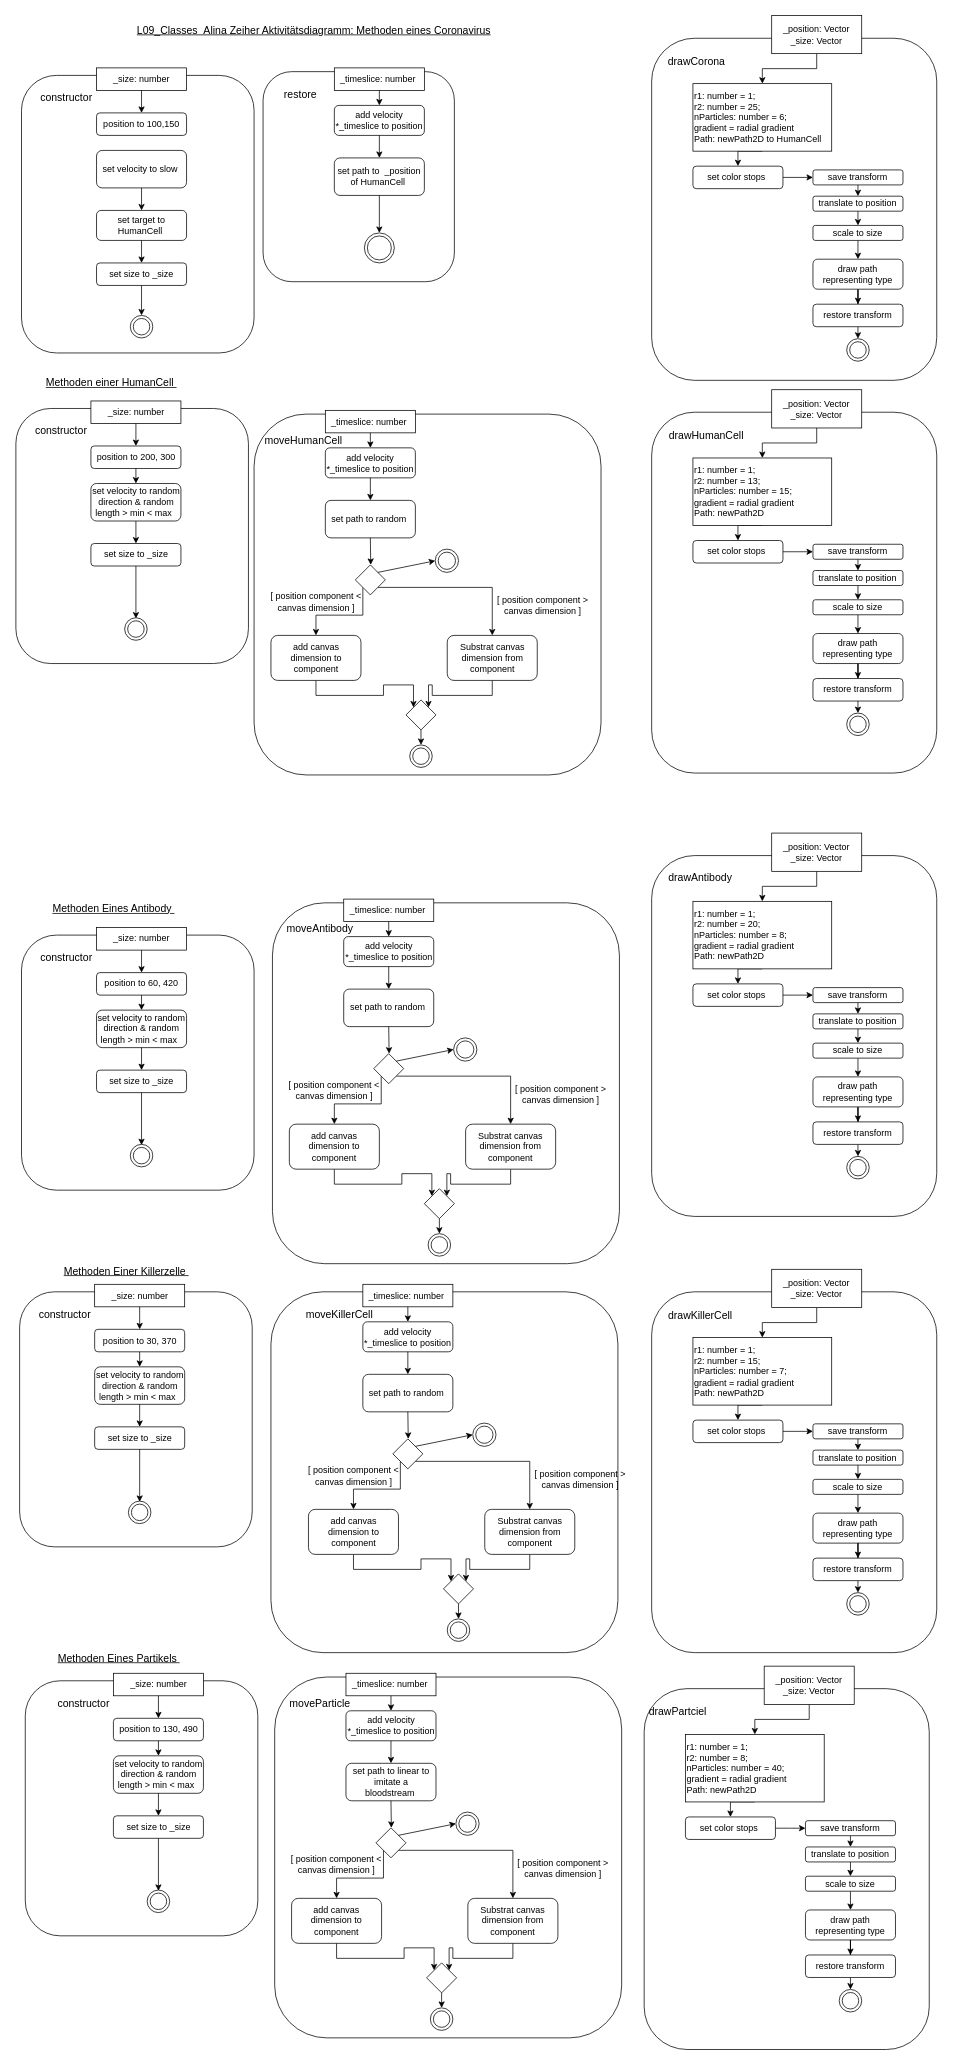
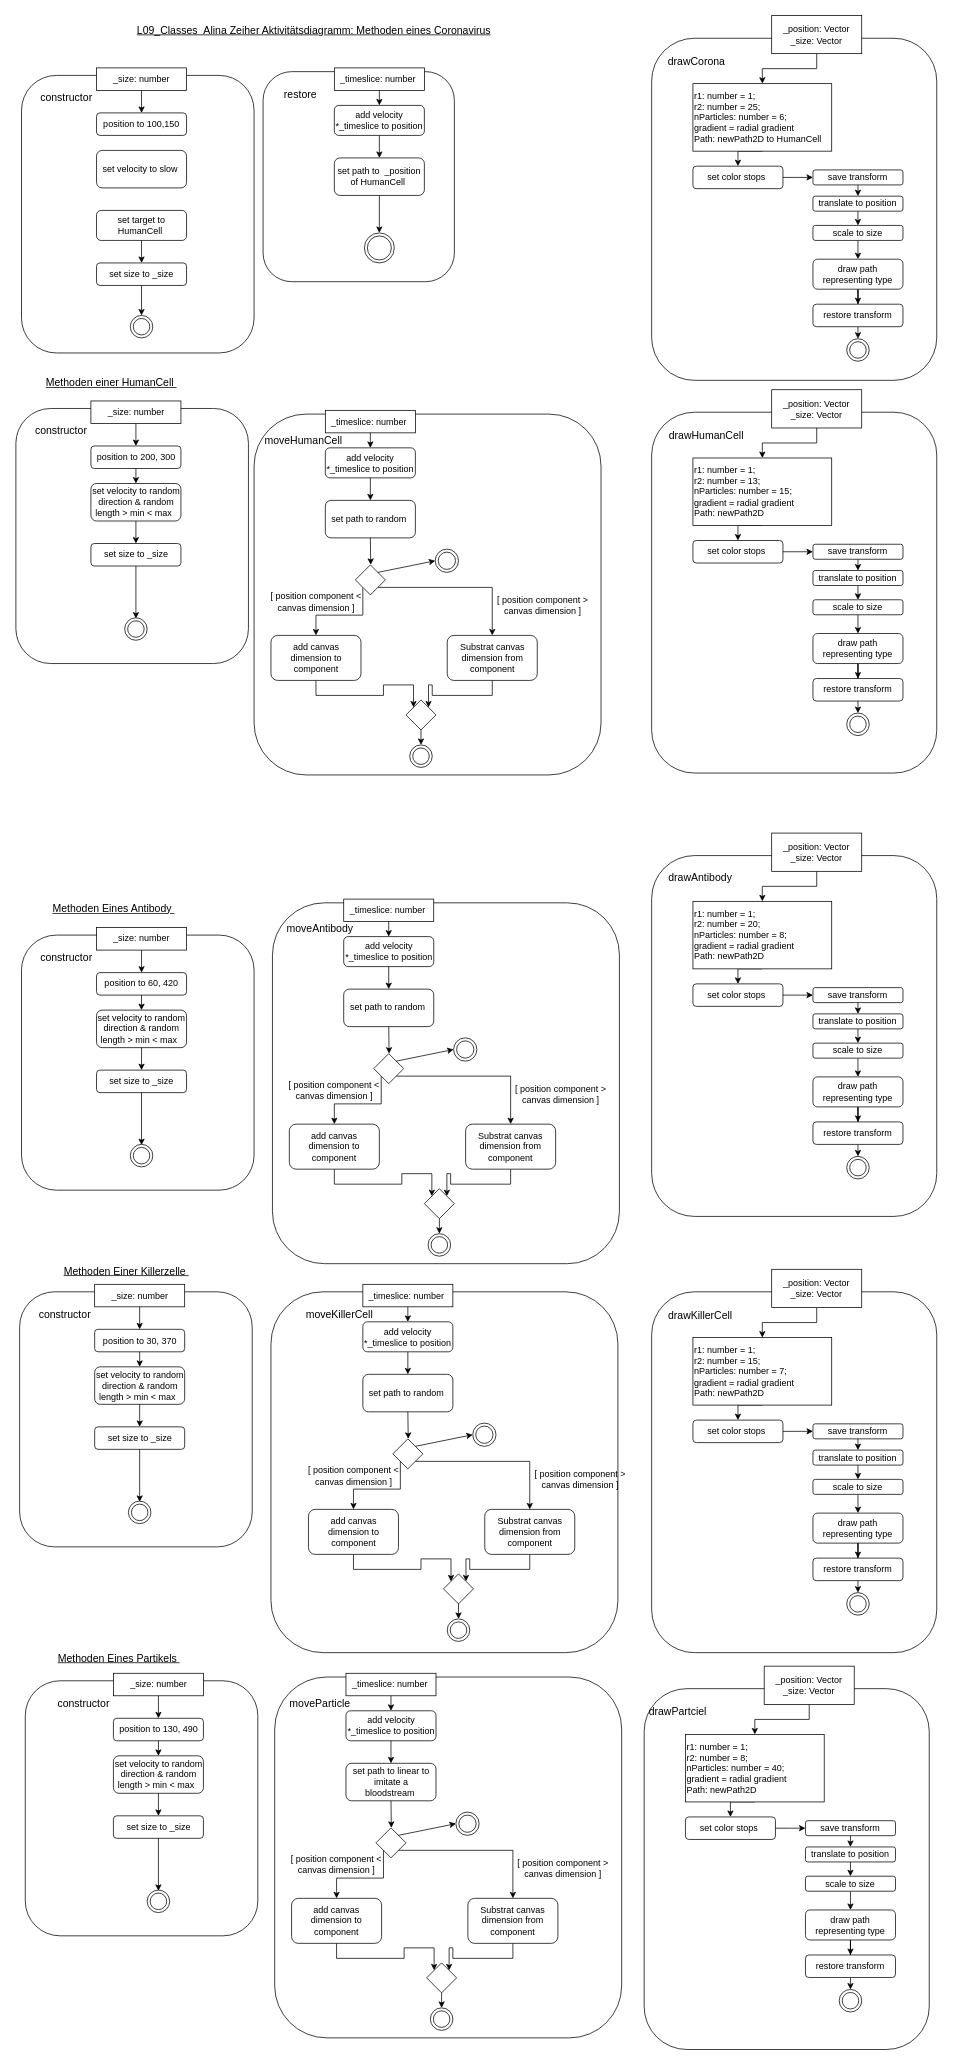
edge "set velocity to slow" -> "set target to HumanCell": removed
